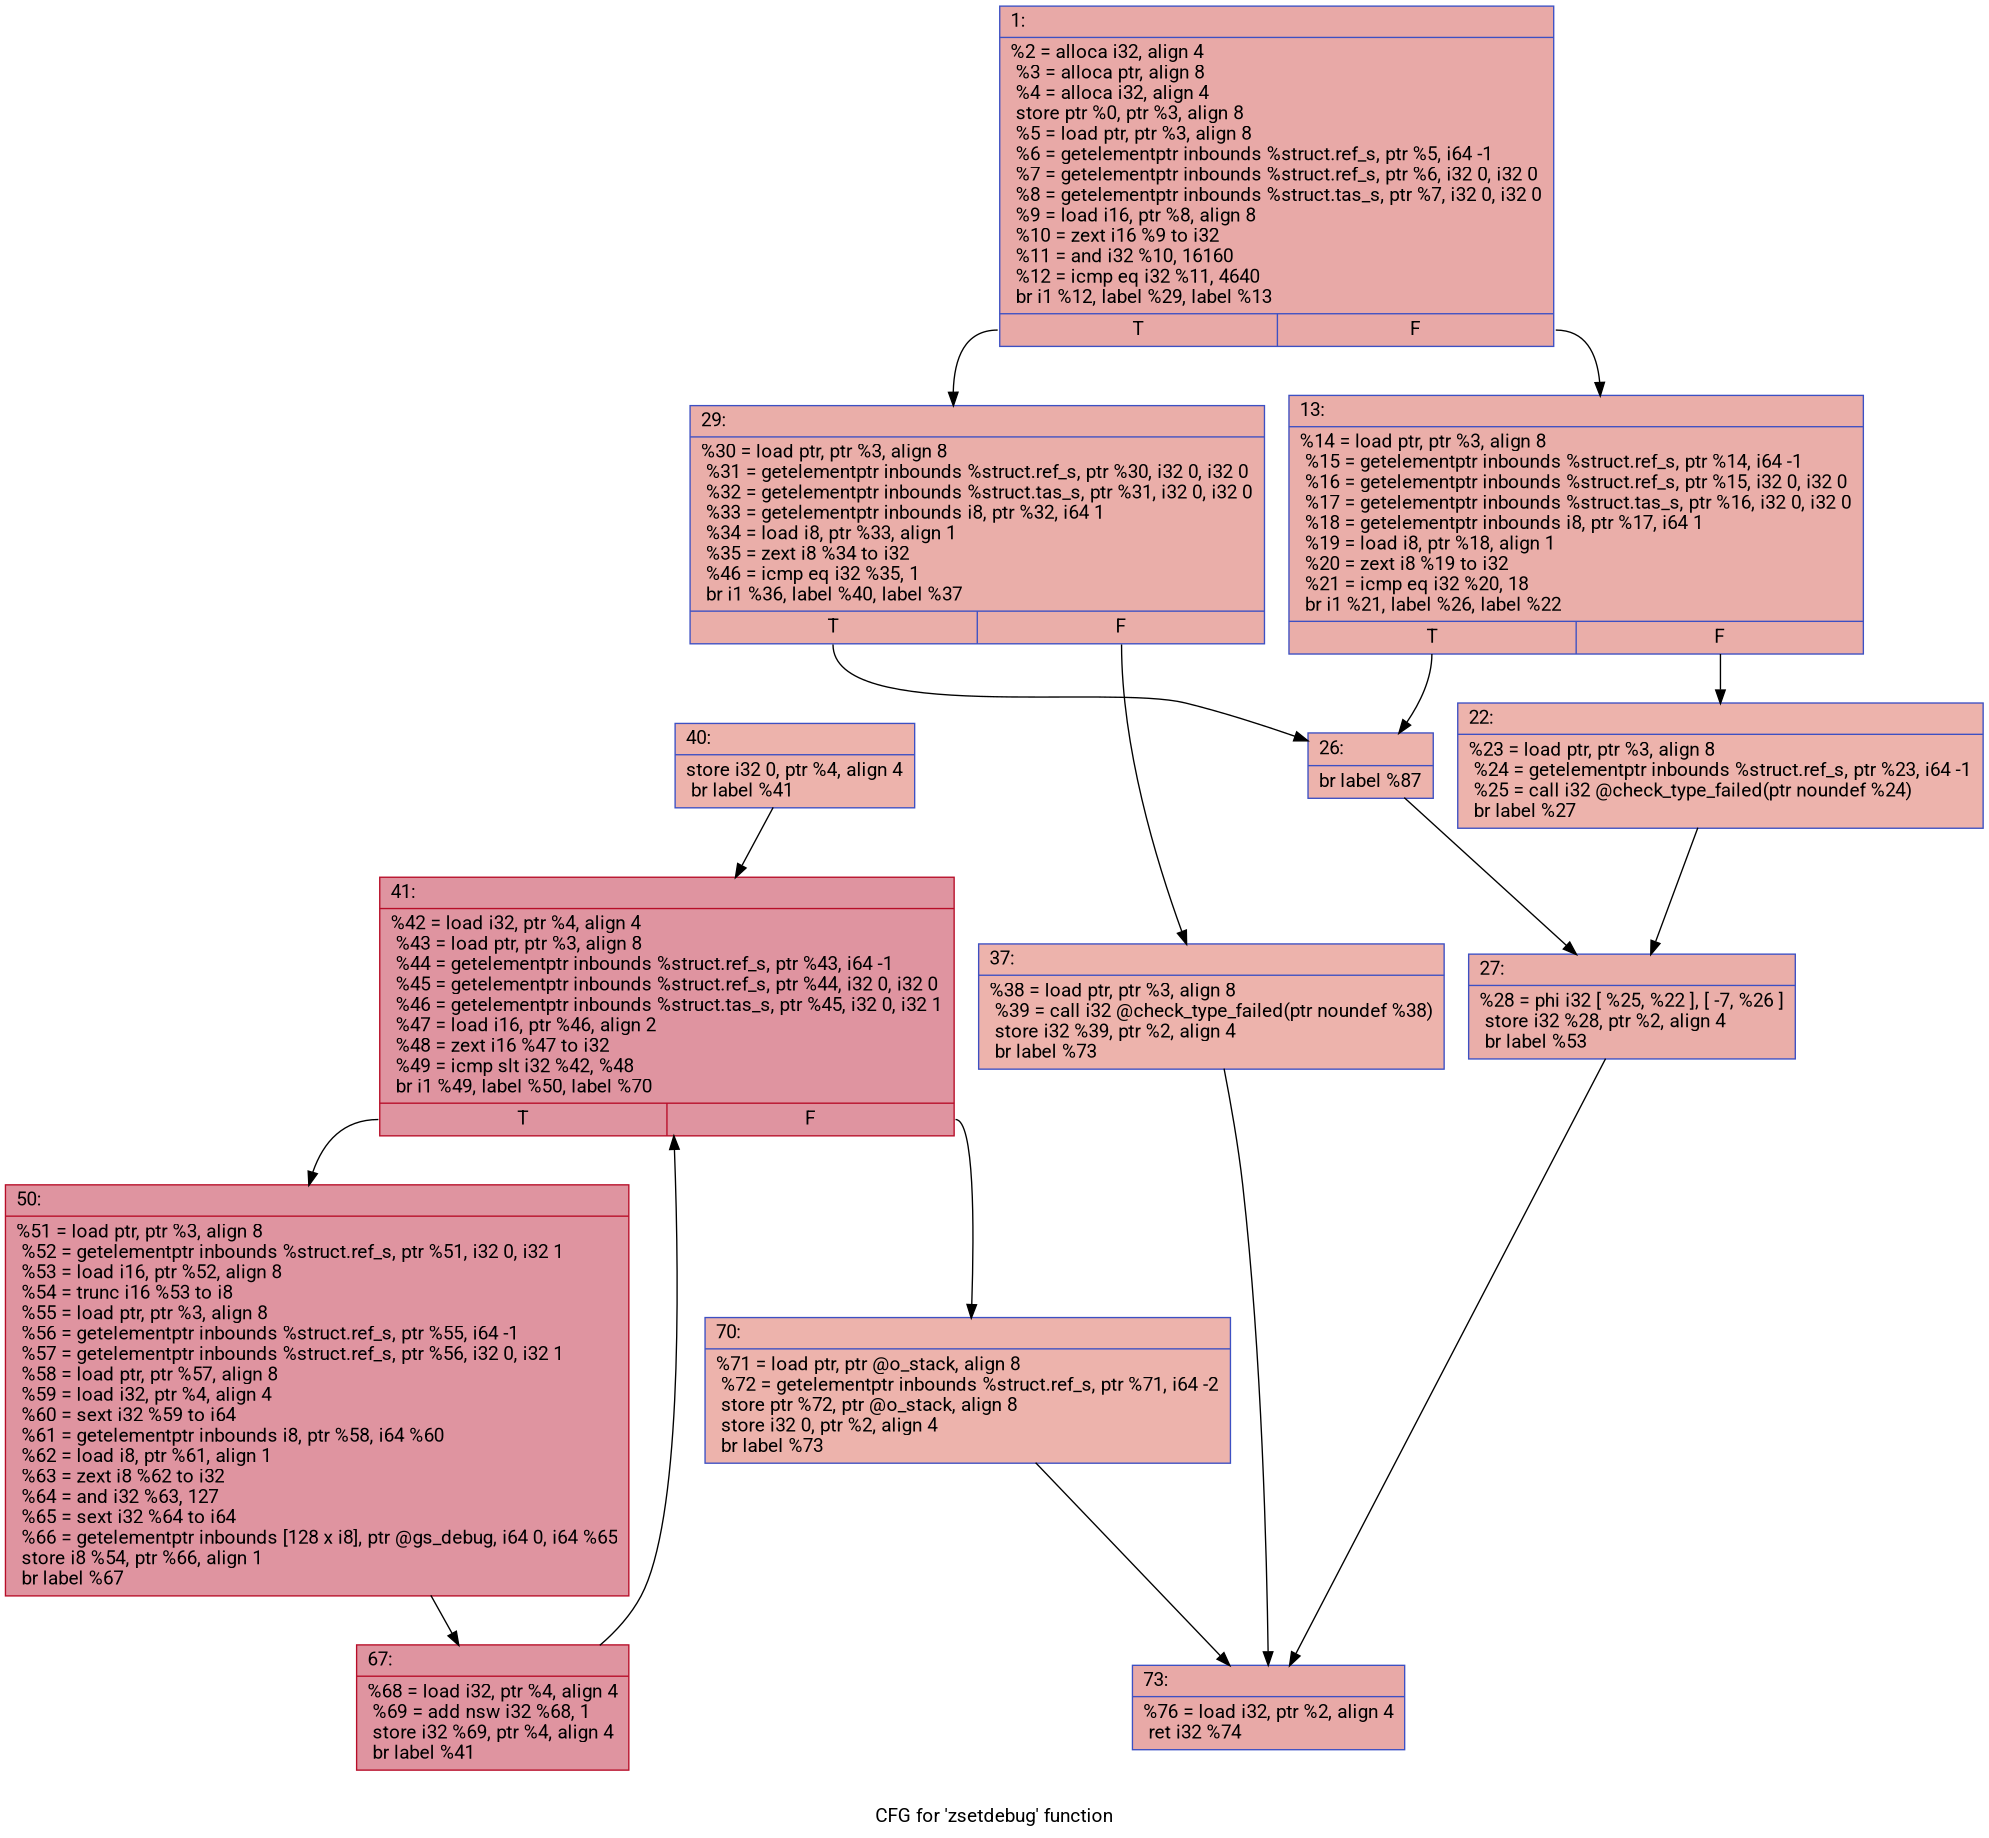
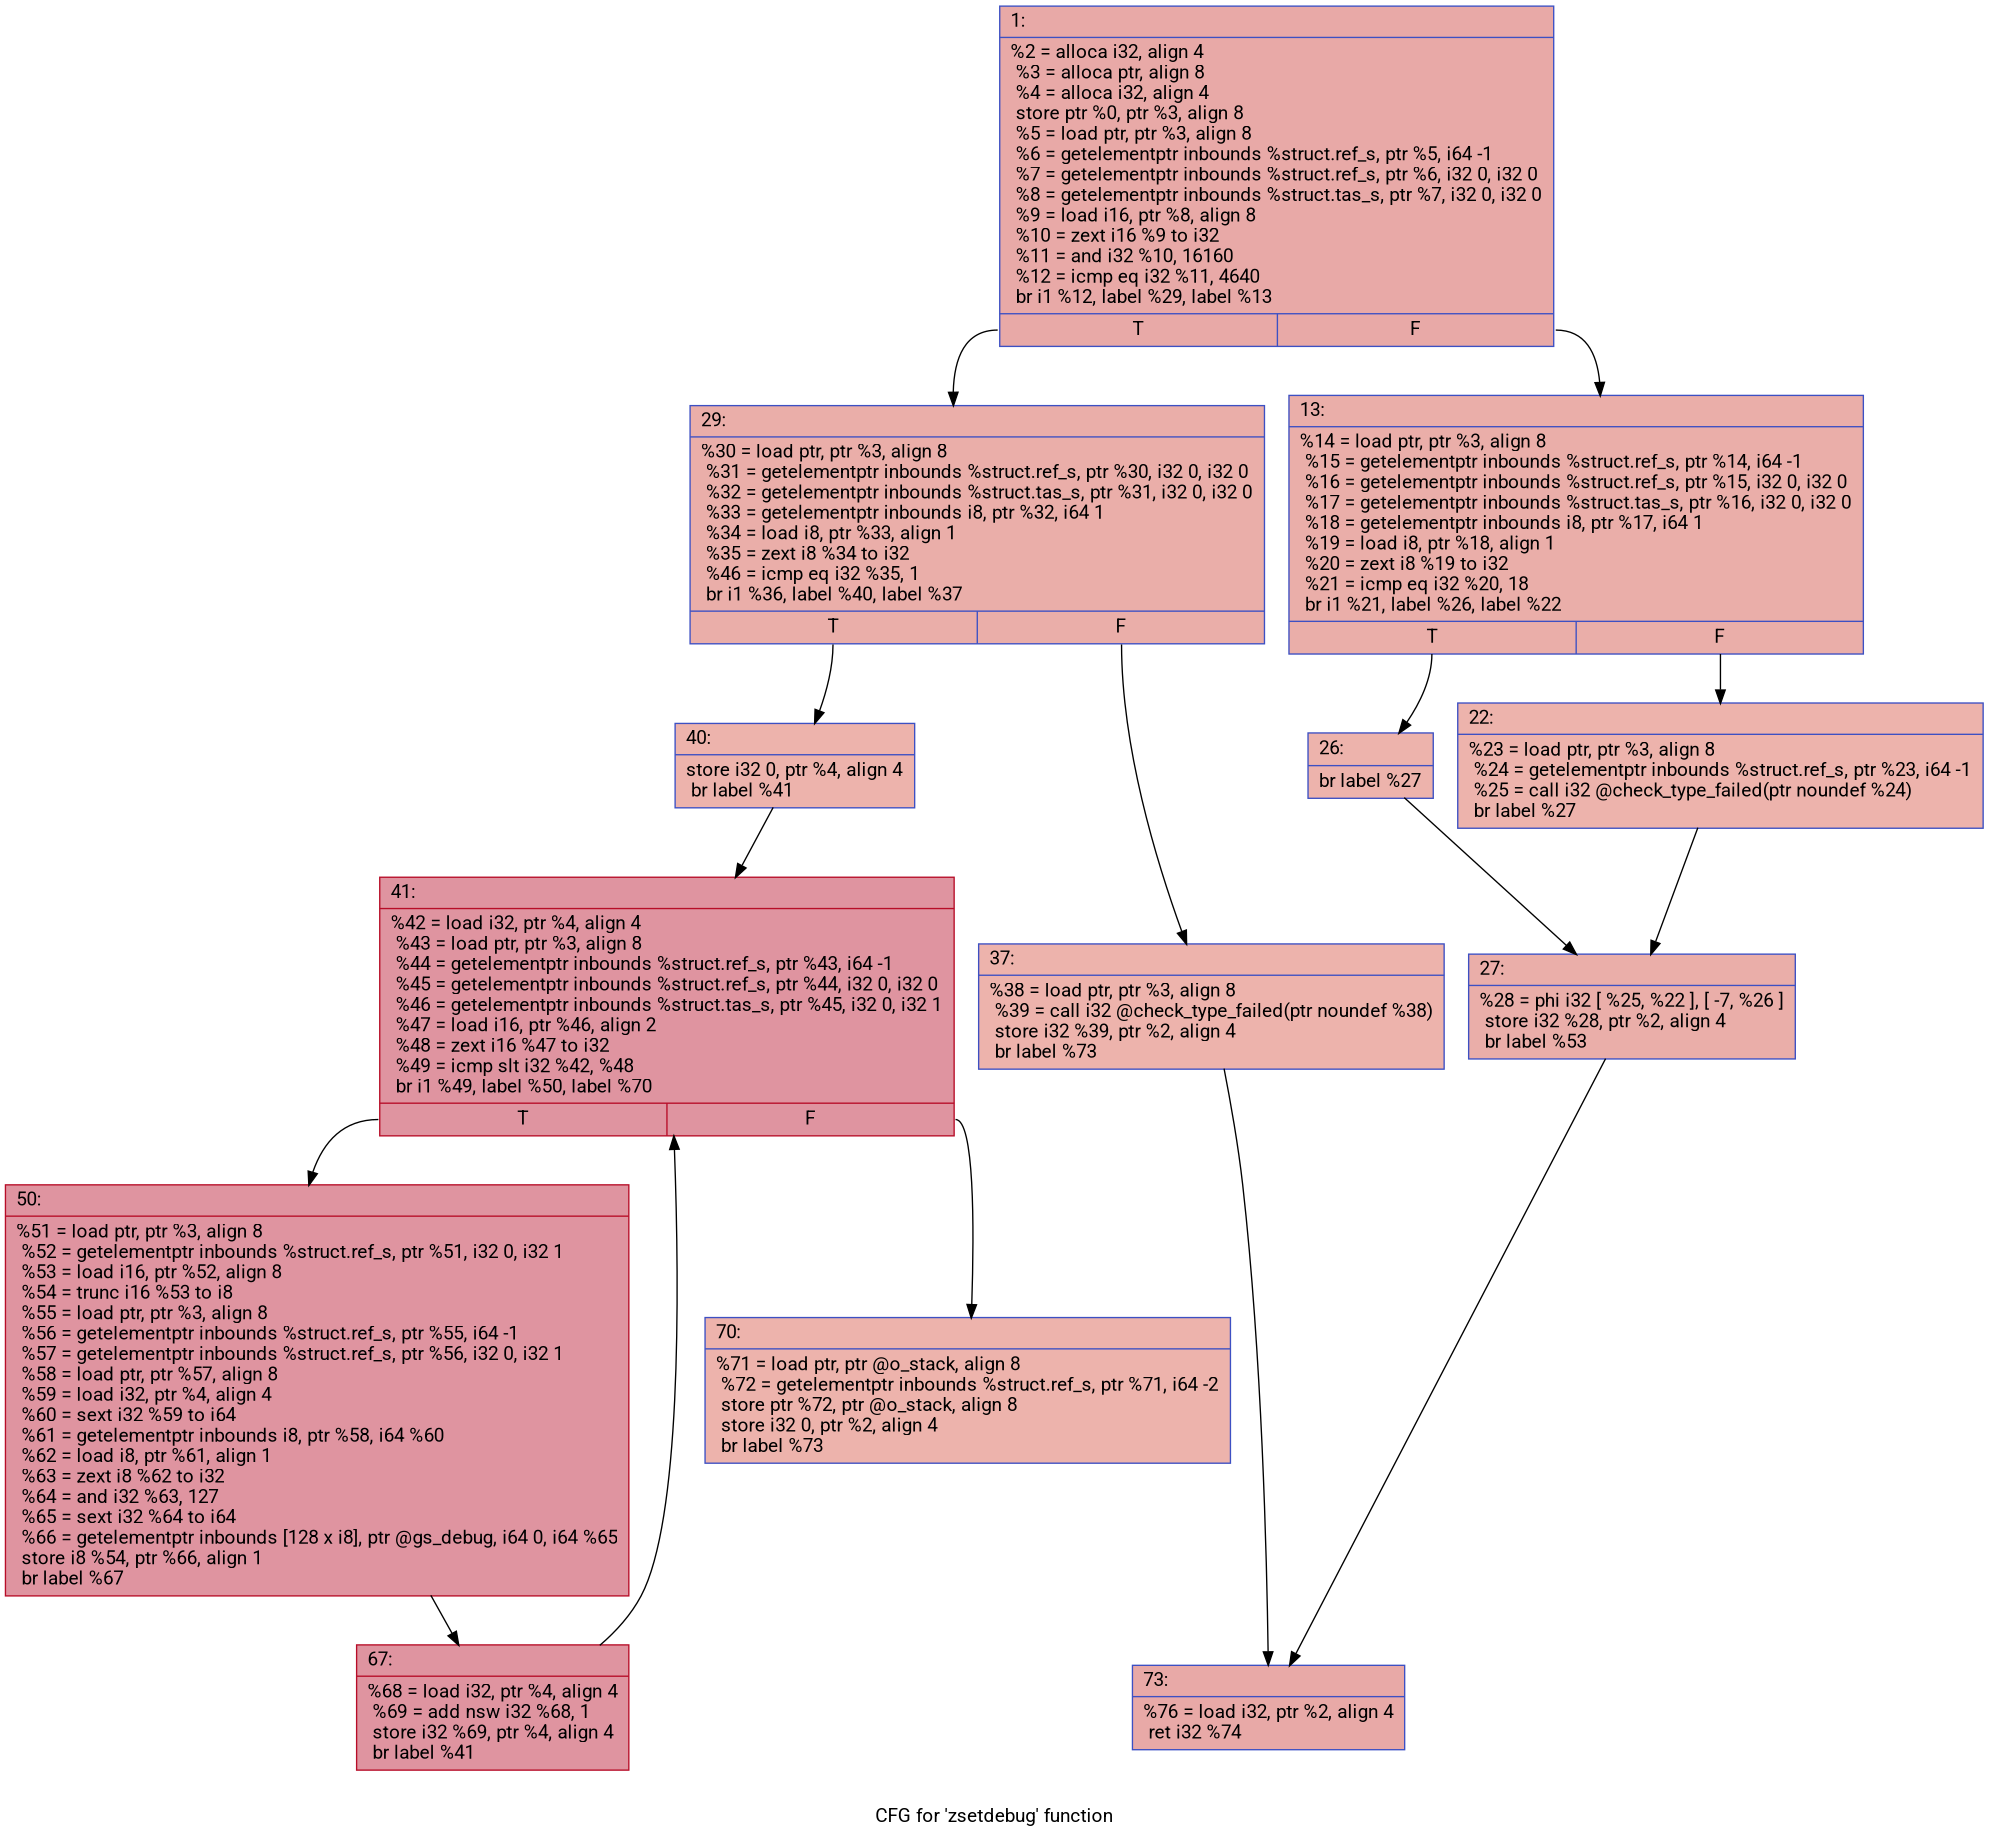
edge "29:" -> "26:": now "29:" -> "40:"
node "26:": text "br label %87" -> "br label %27"
edge "70:" -> "73:": removed
